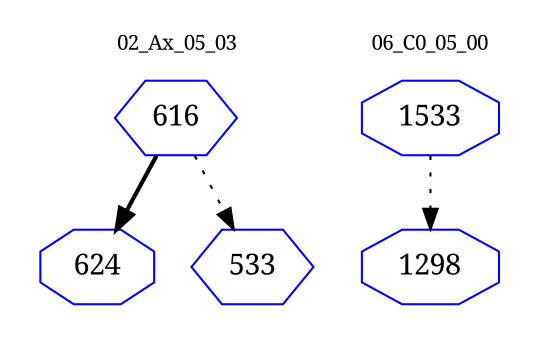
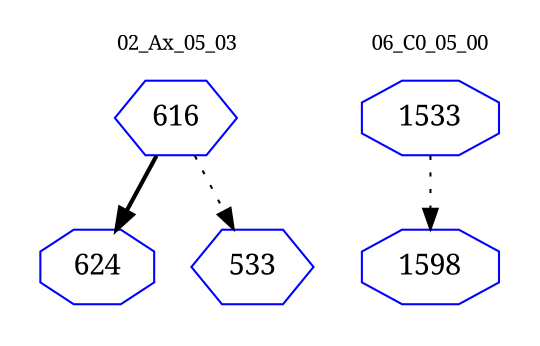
node "1298": label "1298" -> "1598"
